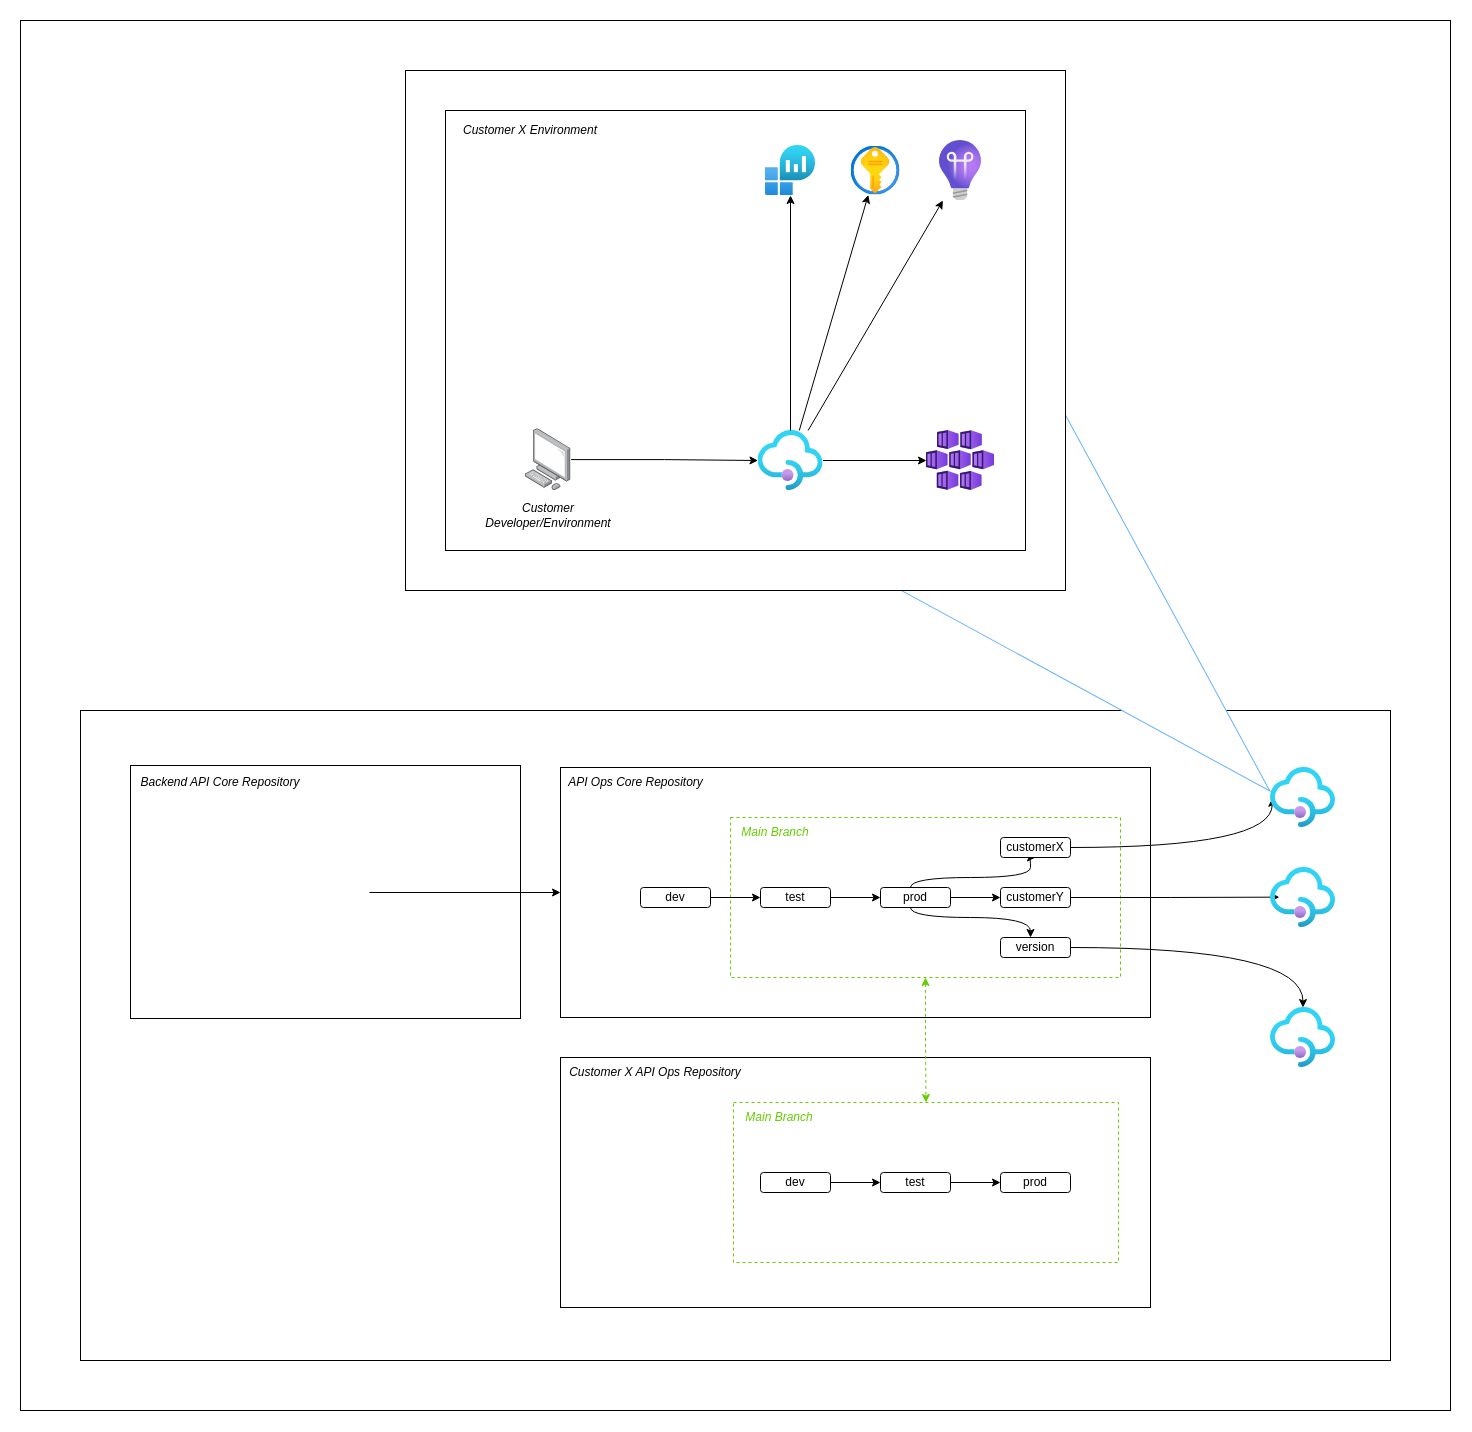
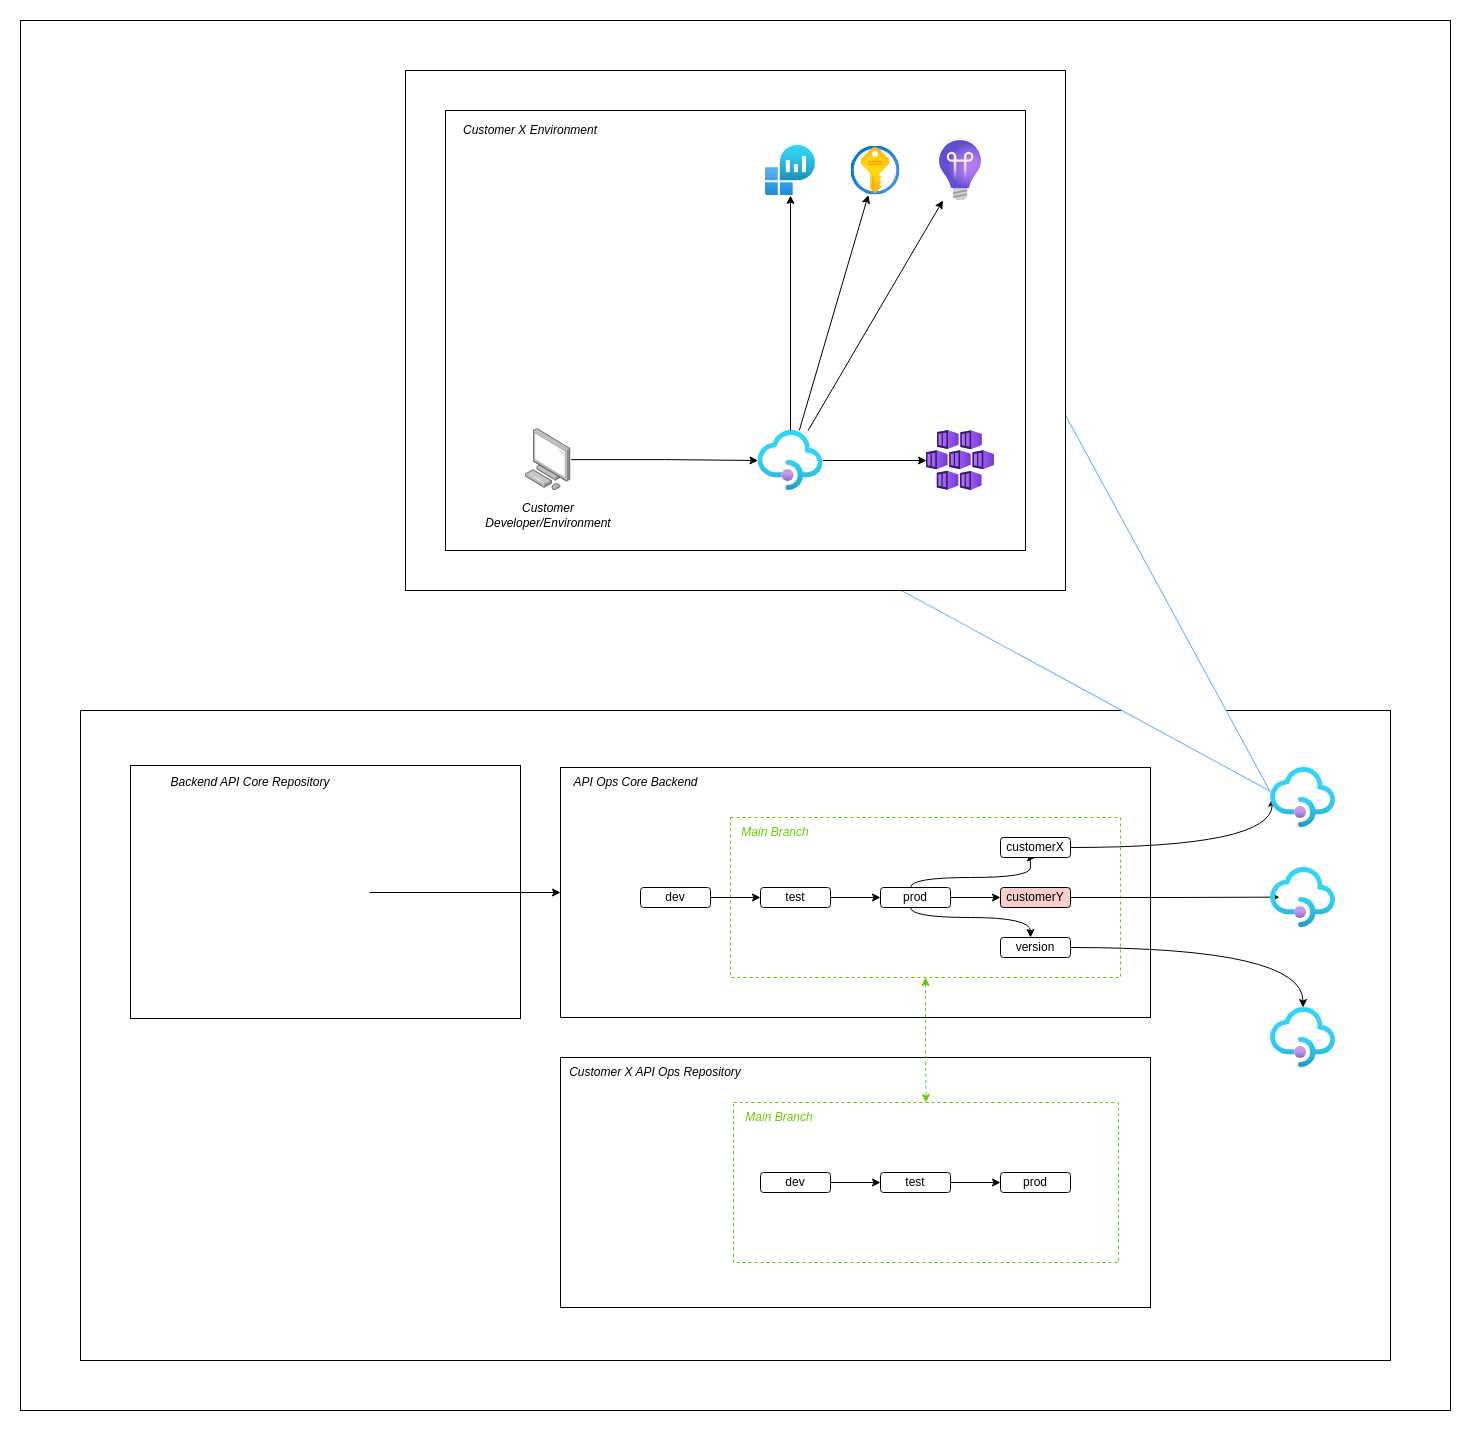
node "Backend API Core Repository": moved (221, 783) -> (251, 783)
node "API Ops Core Repository": label "API Ops Core Repository" -> "API Ops Core Backend"
node "customerY": fillcolor #ffffff -> #f8cecc
